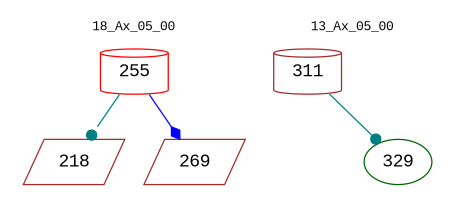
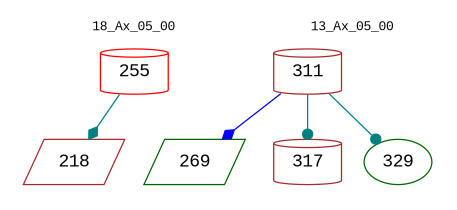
edge "255" -> "218": arrowhead dot -> diamond
edge "255" -> "269": now "311" -> "269"
node "269": color brown -> darkgreen
node "317": added
